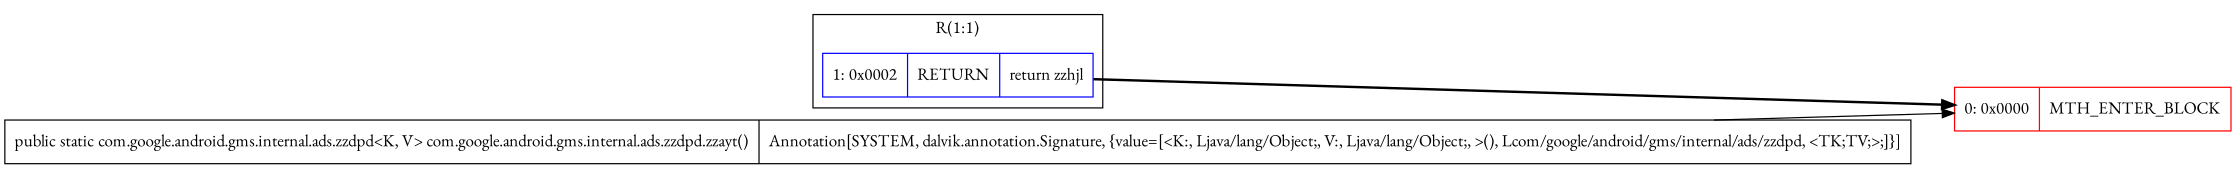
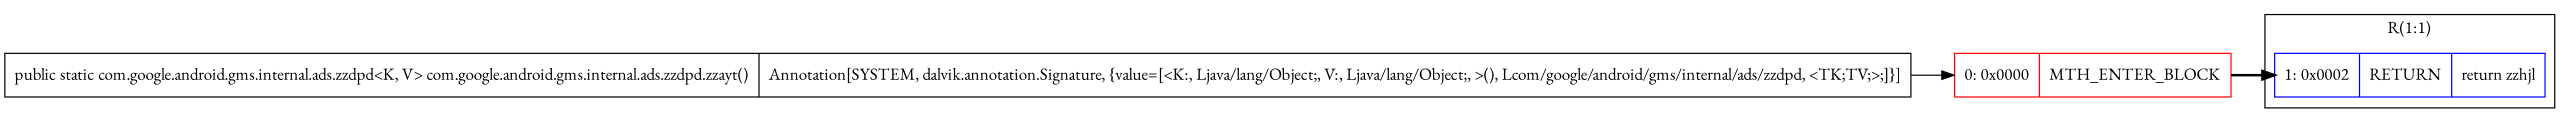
edge "1: 0x0002" -> "0: 0x0000": reversed
